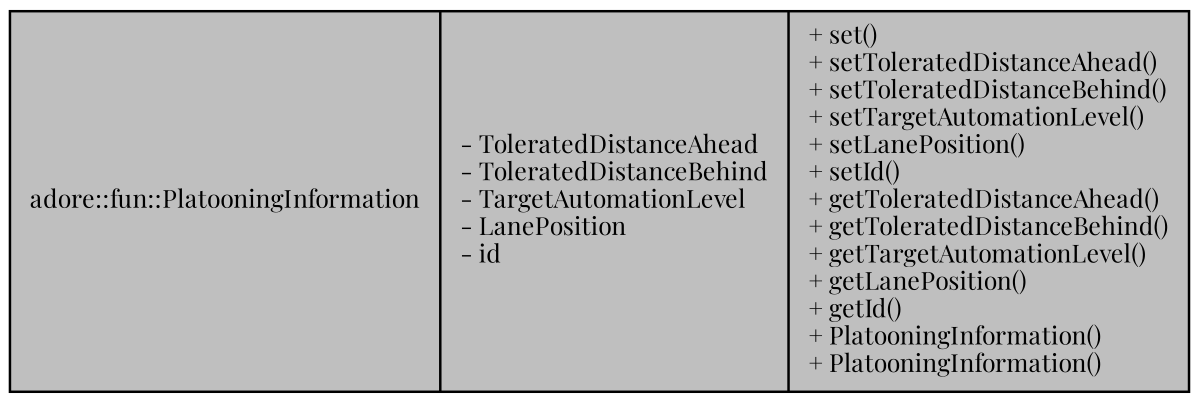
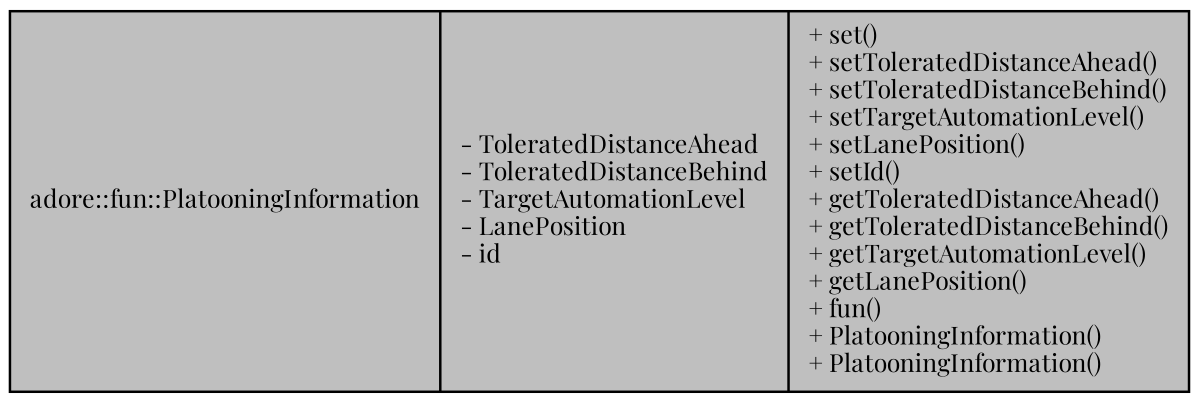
node "adore::fun::PlatooningInformation": text "+ getId()" -> "+ fun()"
